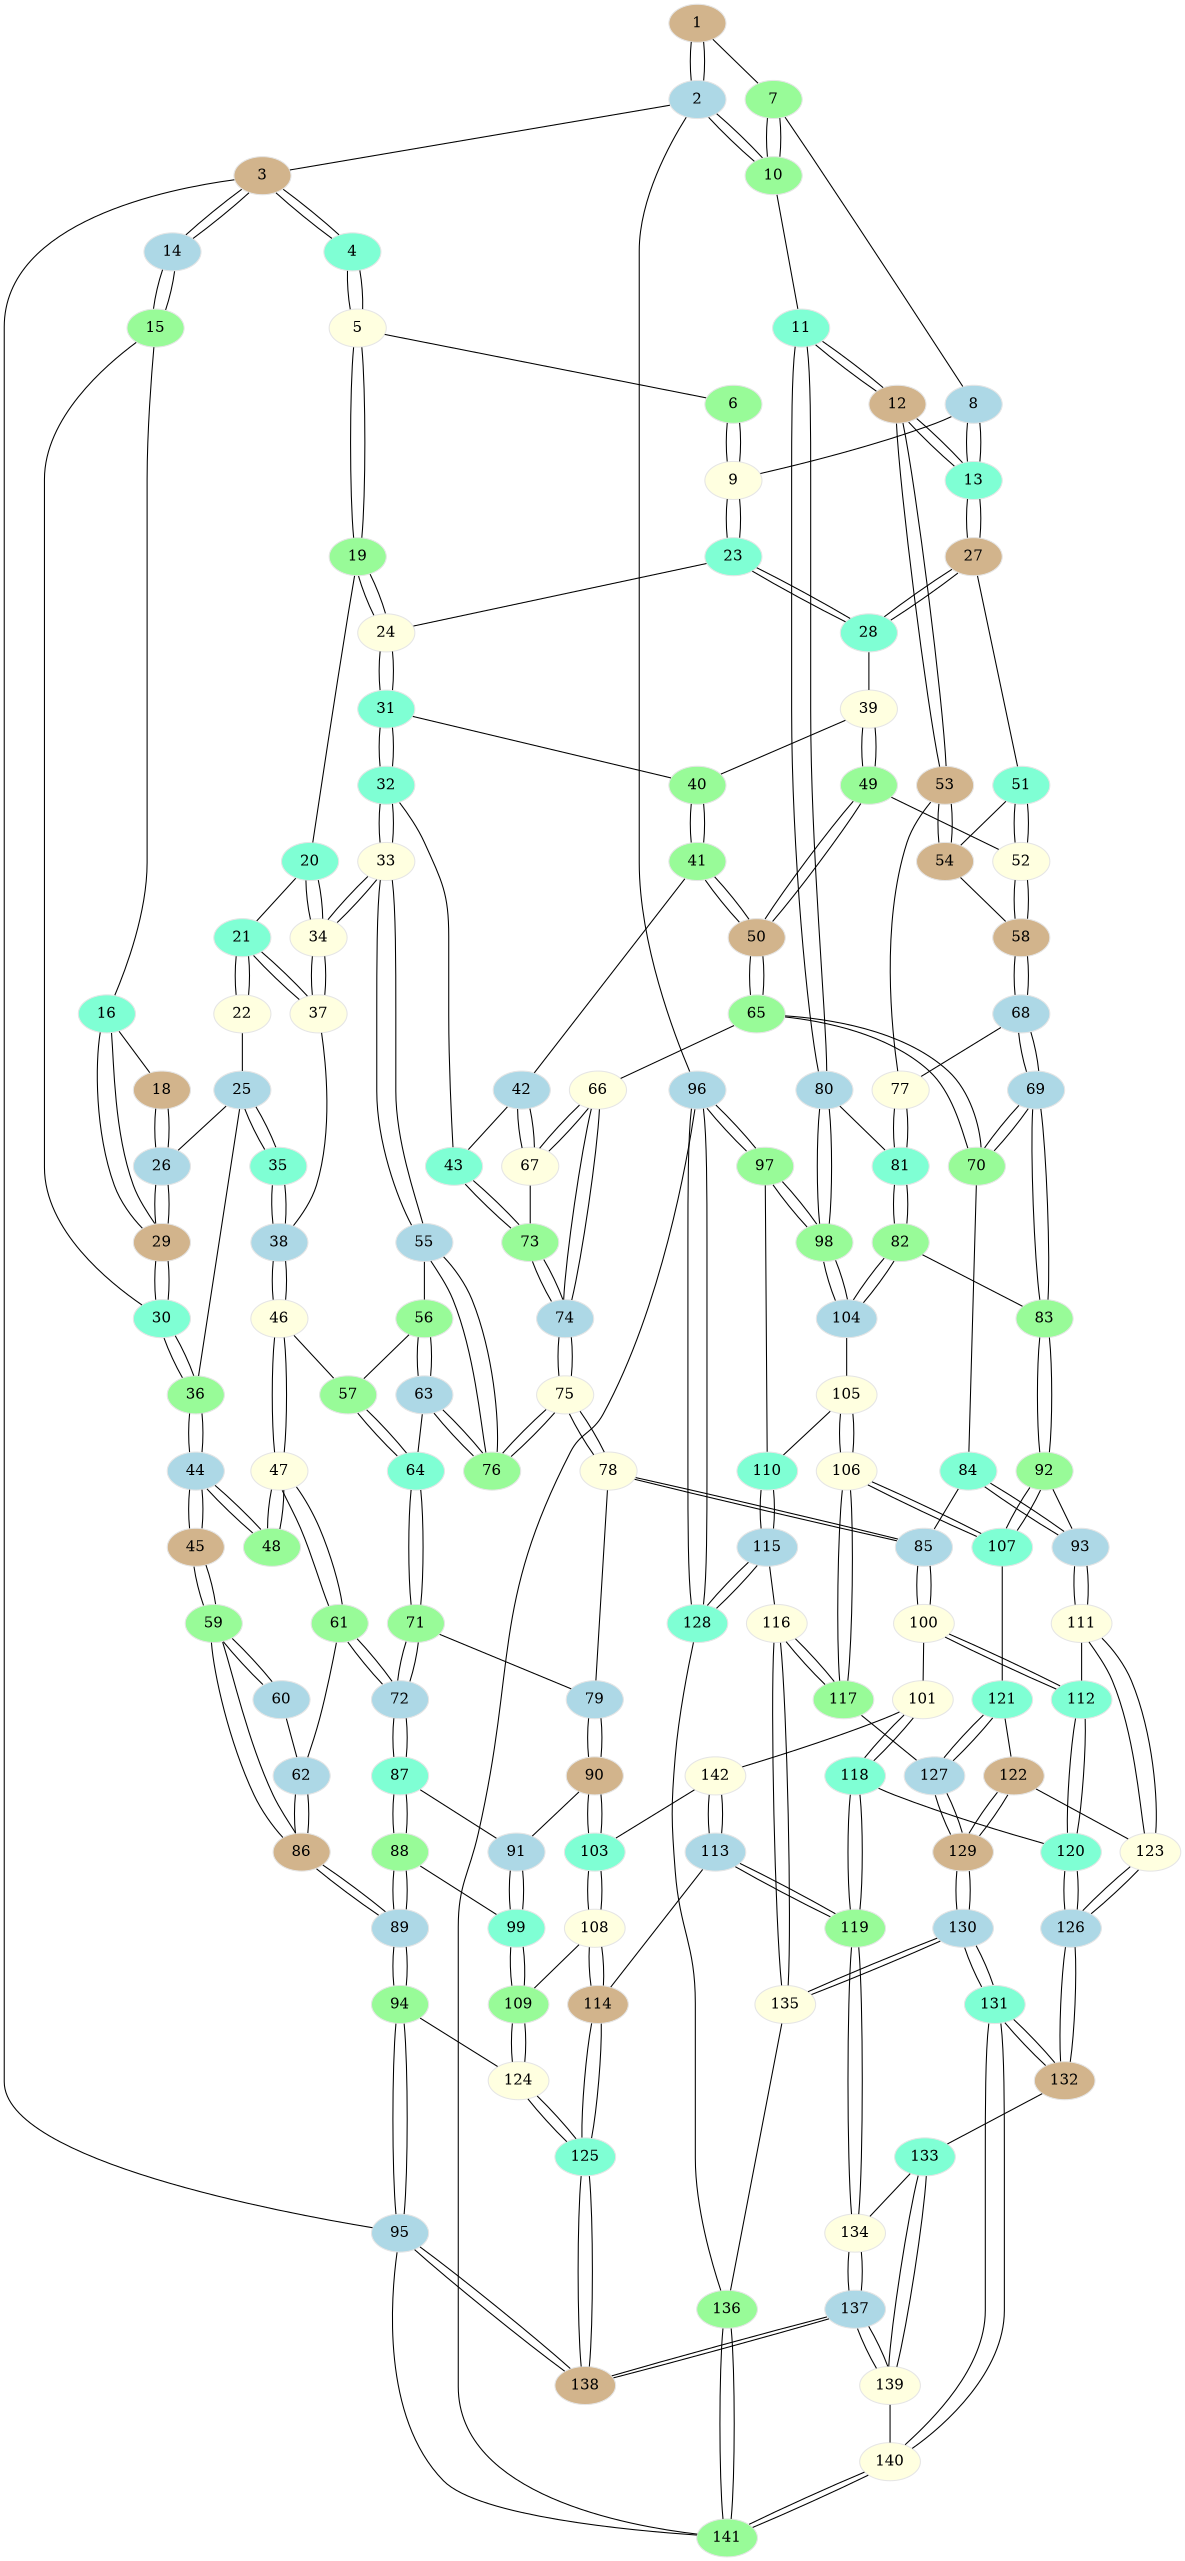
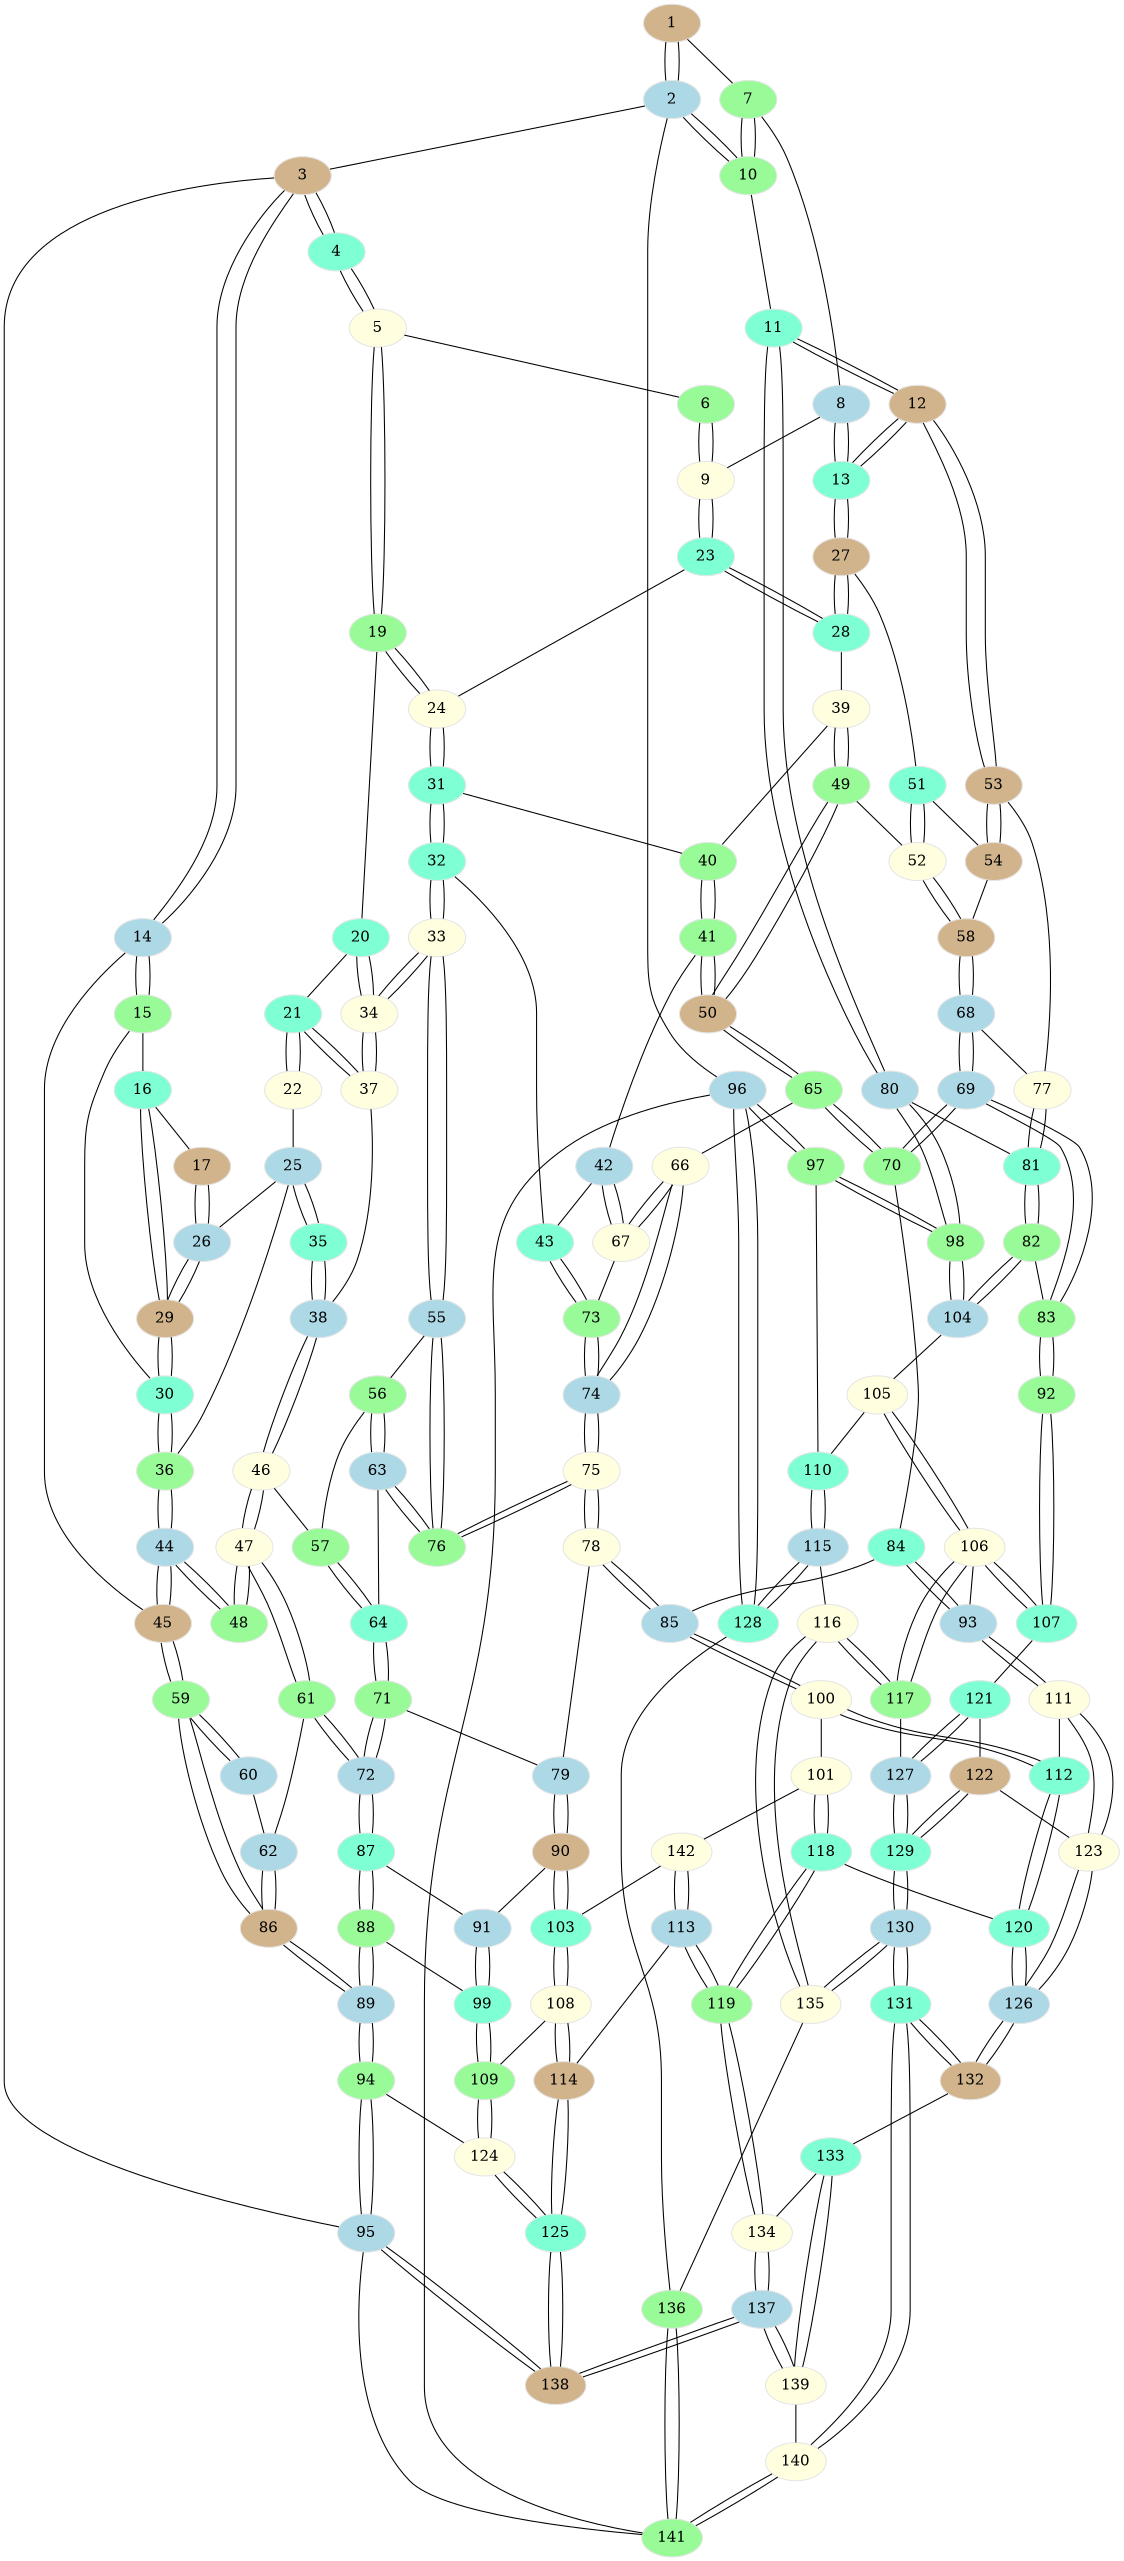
node "18": label "18" -> "17"
edge "14" -- "45": added
edge "92" -- "93": now "106" -- "93"
node "129": fillcolor tan -> aquamarine
